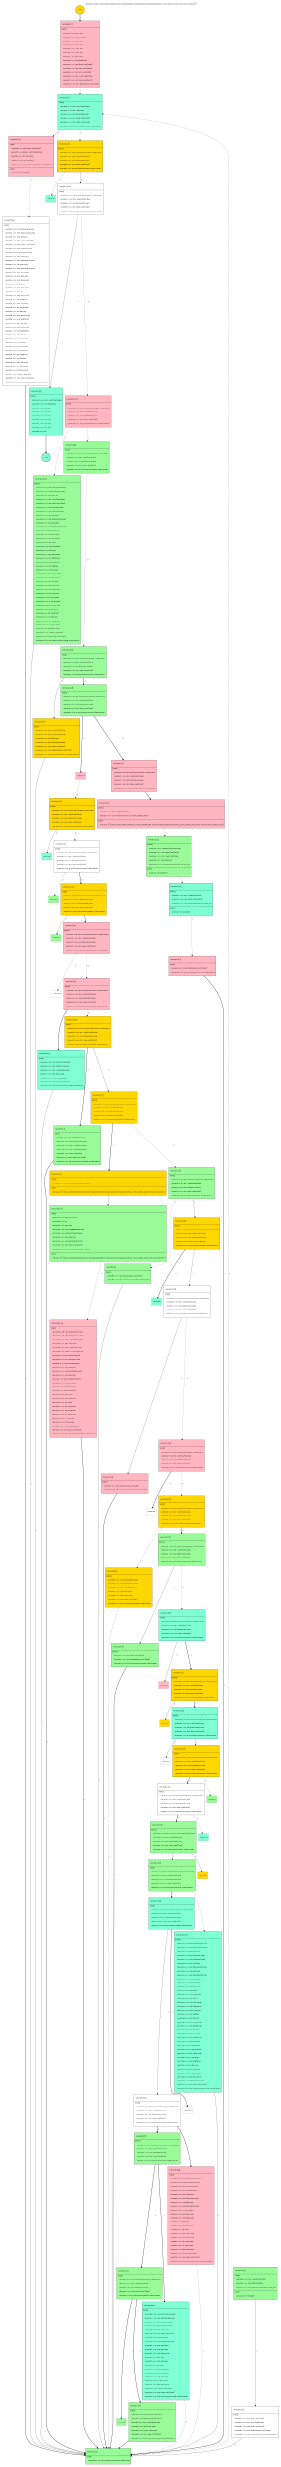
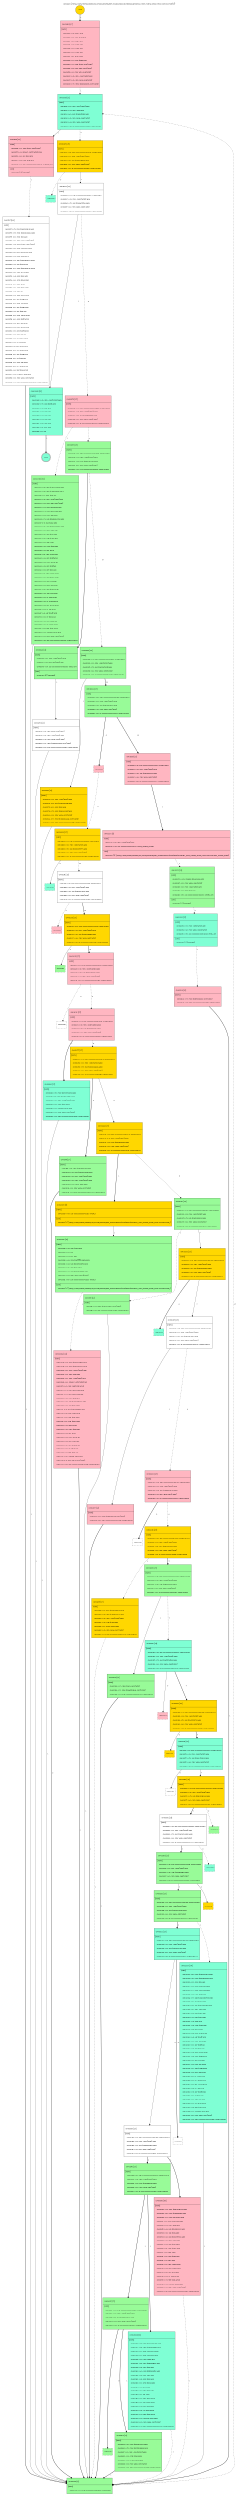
edge "0x401b74 [25]" -> "0x401e6d [13]": added, label "1"
node "0x40238d": fillcolor palegreen -> lightpink
